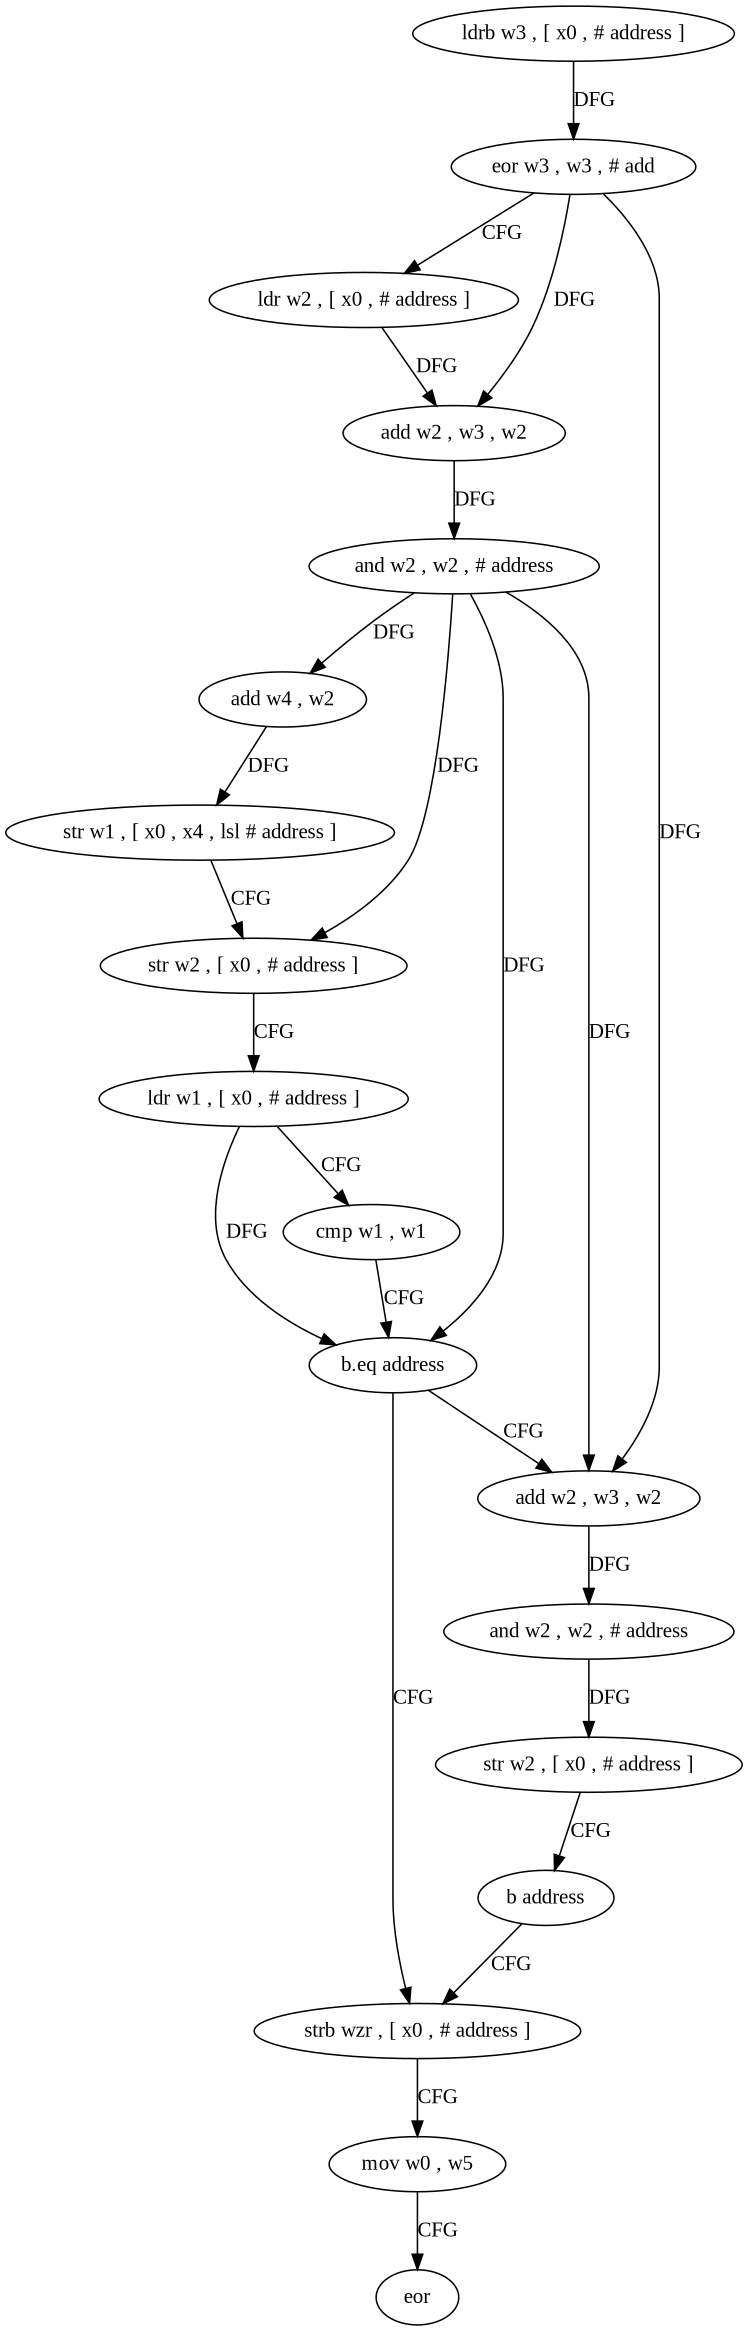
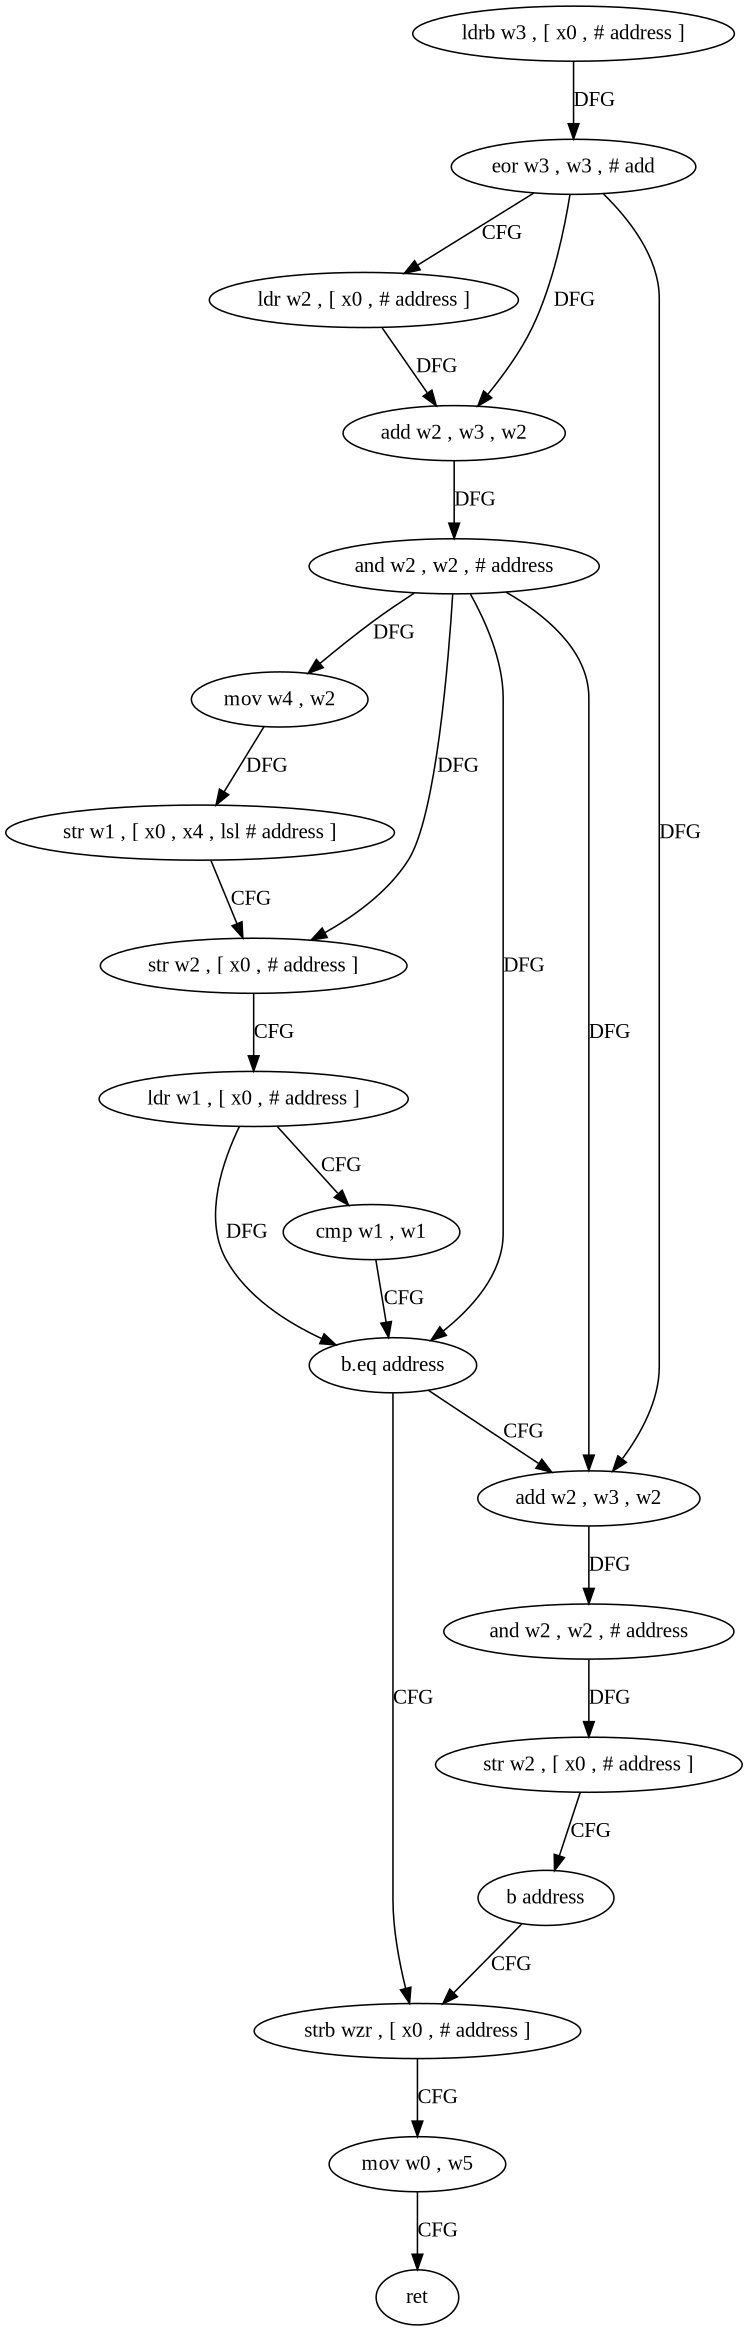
node "add w4 , w2": label "add w4 , w2" -> "mov w4 , w2"
node "eor": label "eor" -> "ret"
